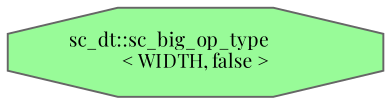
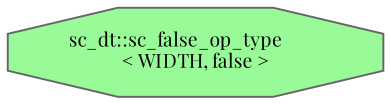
node "sc_dt::sc_big_op_type < WIDTH, false >": label "sc_dt::sc_big_op_type < WIDTH, false >" -> "sc_dt::sc_false_op_type < WIDTH, false >"
